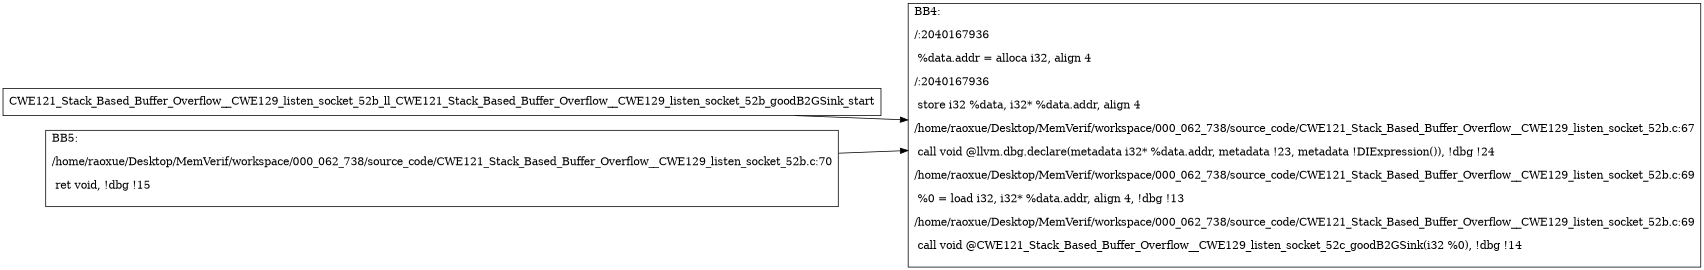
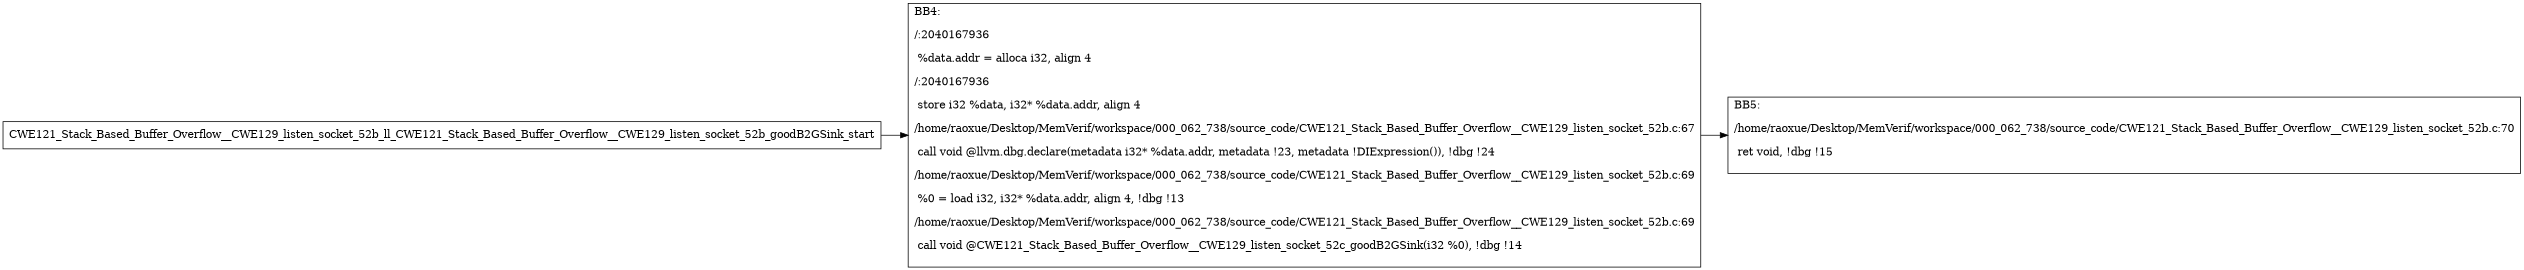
edge "BB5:" -> "BB4:": reversed
